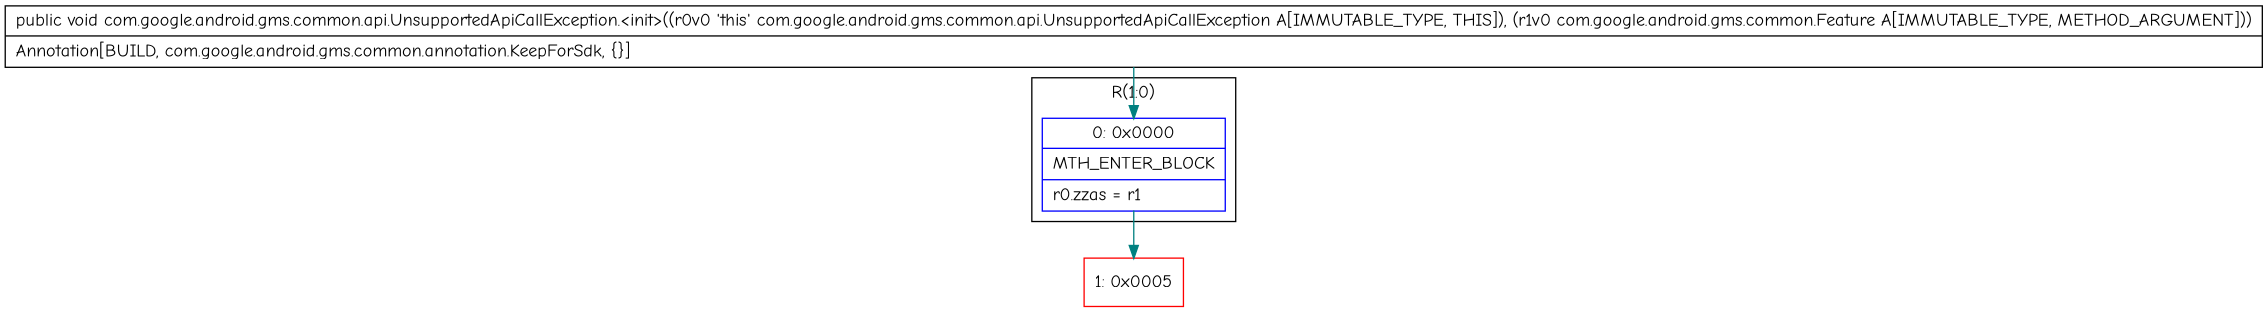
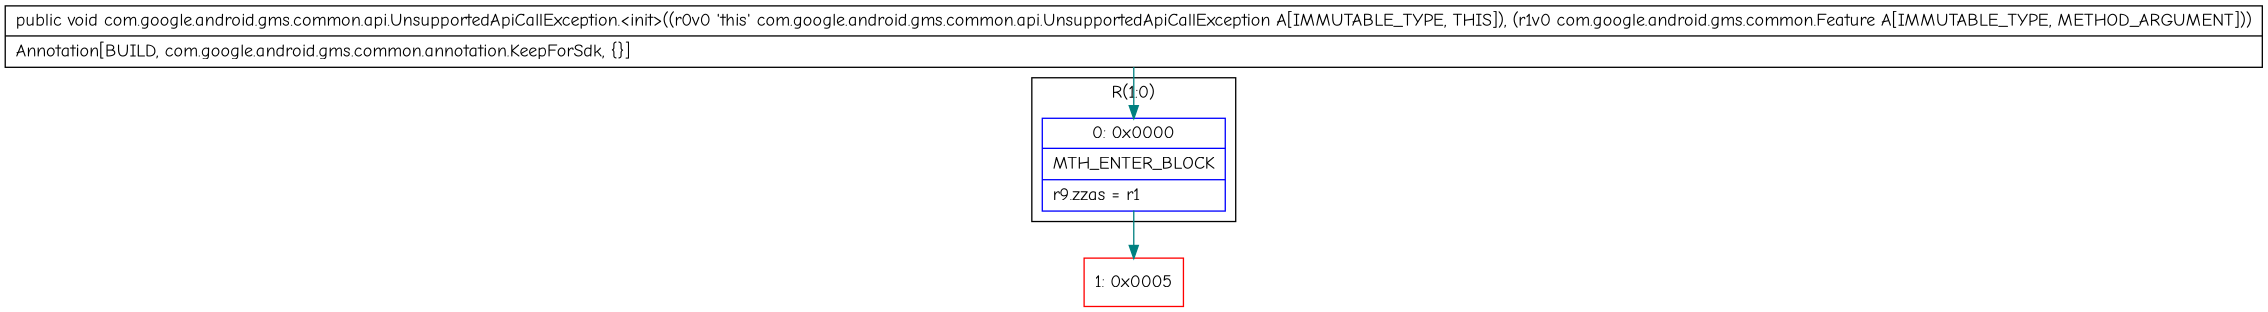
node "0: 0x0000": text "r0.zzas = r1" -> "r9.zzas = r1"
